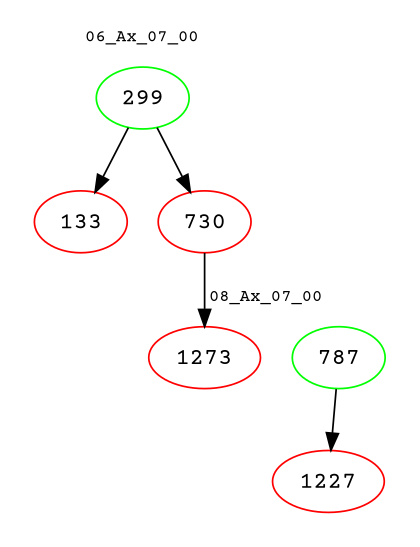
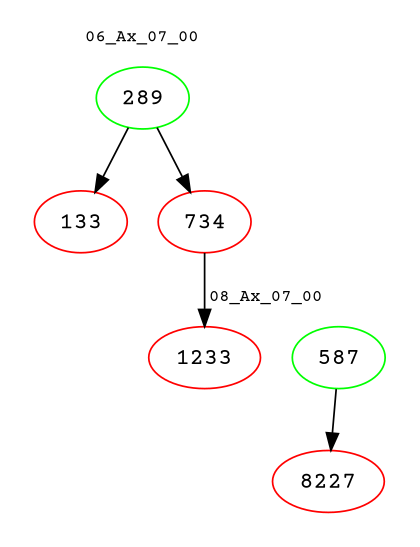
node "299": label "299" -> "289"
node "730": label "730" -> "734"
node "1273": label "1273" -> "1233"
node "787": label "787" -> "587"
node "1227": label "1227" -> "8227"
